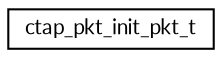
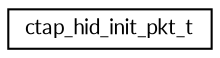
node "ctap_pkt_init_pkt_t": label "ctap_pkt_init_pkt_t" -> "ctap_hid_init_pkt_t"
